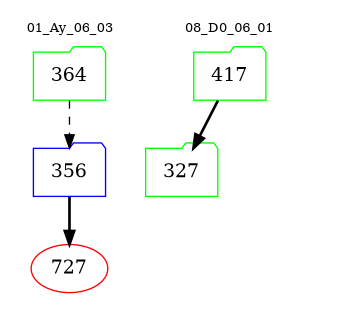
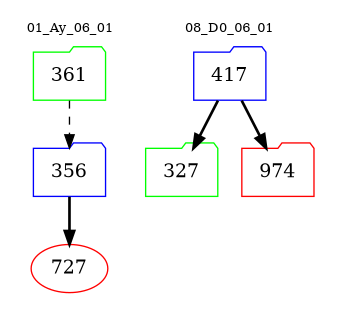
cluster "01_Ay_06_03": label "01_Ay_06_03" -> "01_Ay_06_01"
node "364": label "364" -> "361"
node "417": color green -> blue
node "974": added
